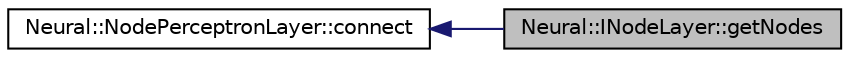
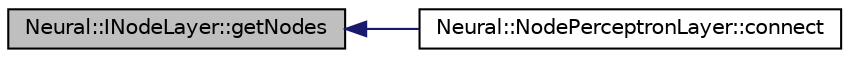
edge "Neural::INodeLayer::getNodes" -> "Neural::NodePerceptronLayer::connect": reversed
